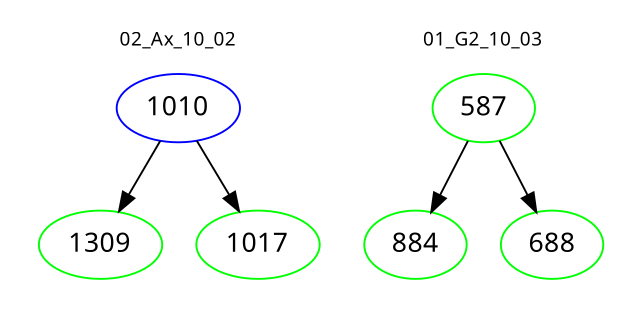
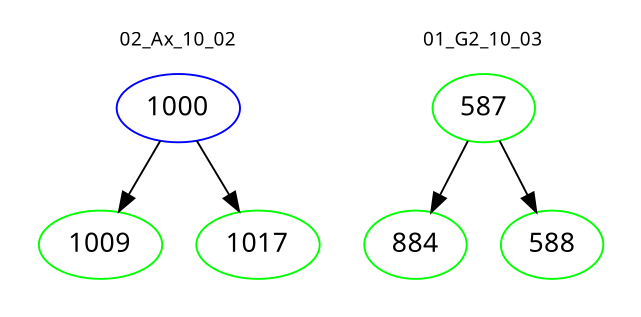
node "1010": label "1010" -> "1000"
node "1309": label "1309" -> "1009"
node "688": label "688" -> "588"
